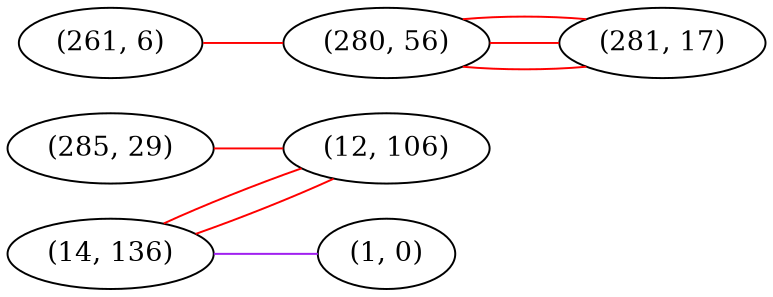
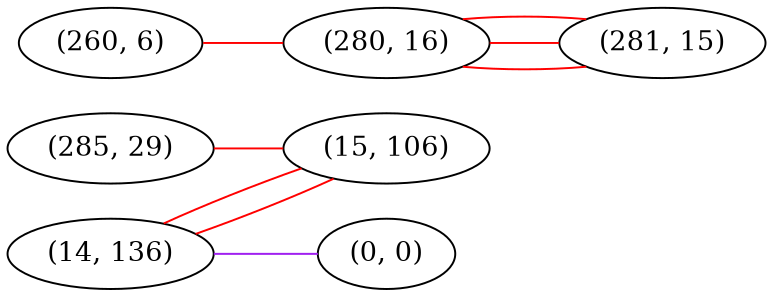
node "(261, 6)": label "(261, 6)" -> "(260, 6)"
node "(280, 56)": label "(280, 56)" -> "(280, 16)"
node "(281, 17)": label "(281, 17)" -> "(281, 15)"
node "(12, 106)": label "(12, 106)" -> "(15, 106)"
node "(1, 0)": label "(1, 0)" -> "(0, 0)"
